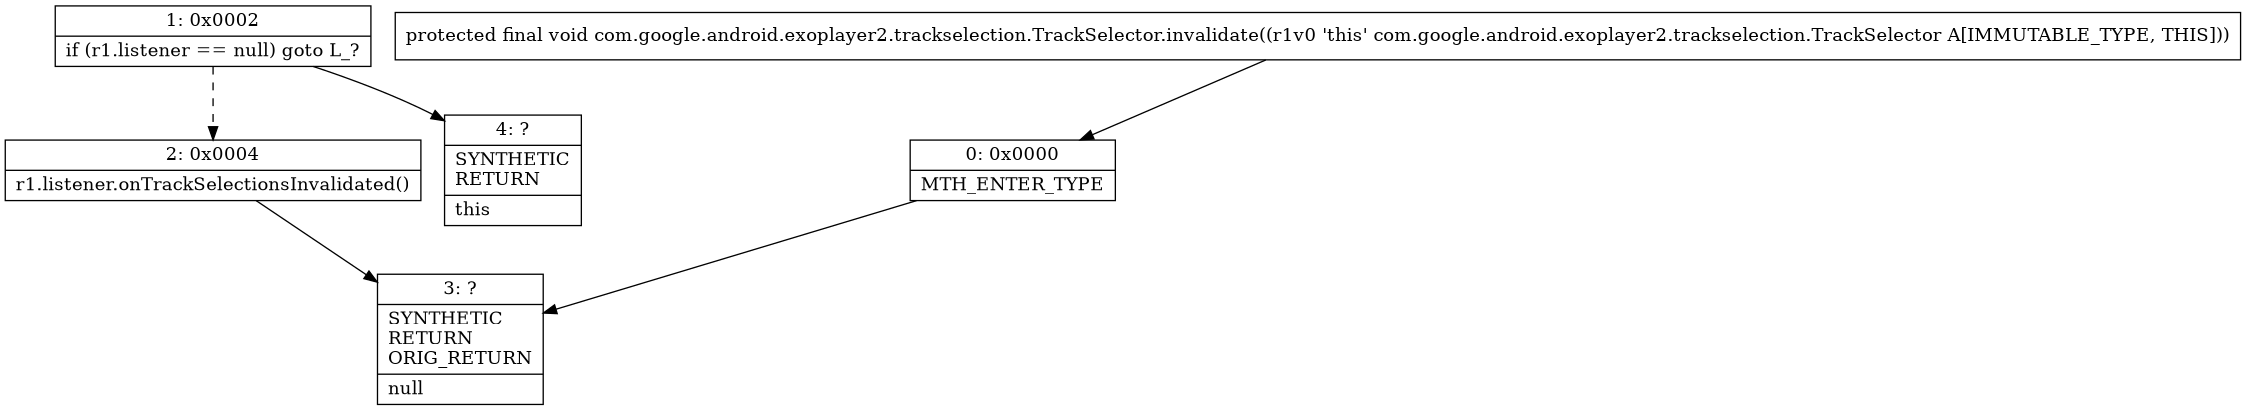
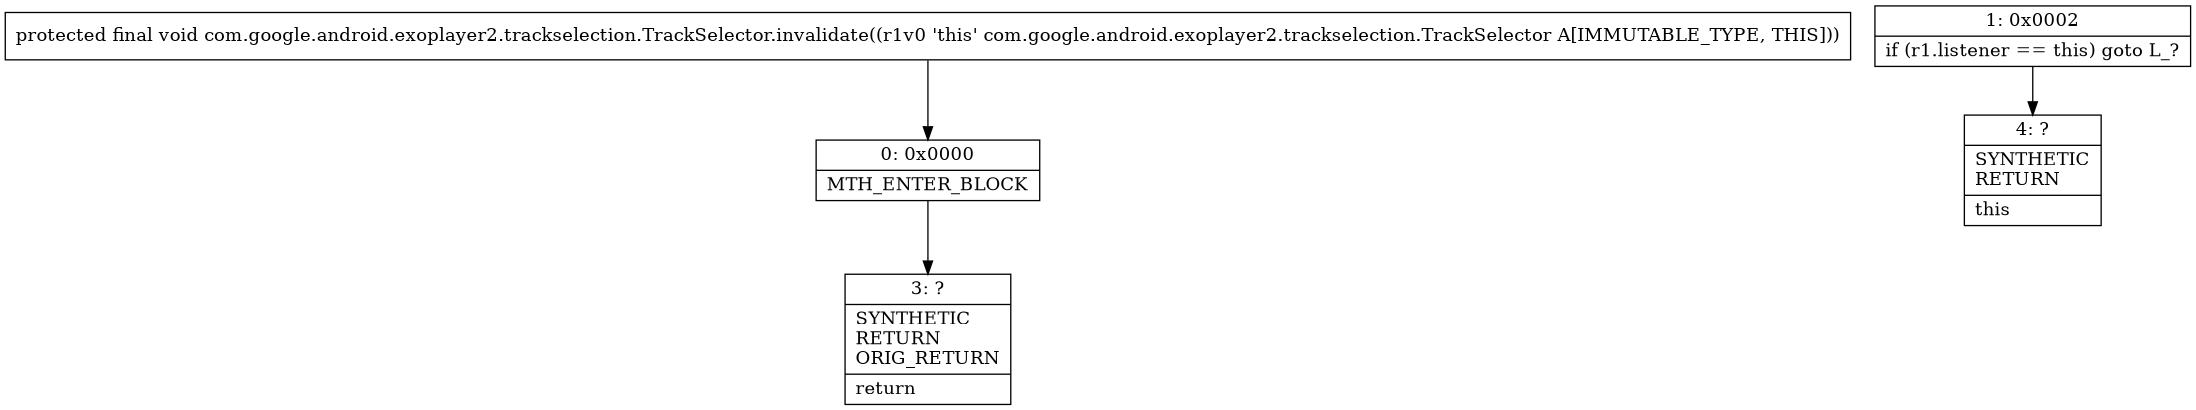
node "1: 0x0002": text "if (r1.listener == null) goto L_?" -> "if (r1.listener == this) goto L_?"
node "2: 0x0004": removed
node "0: 0x0000": text "MTH_ENTER_TYPE" -> "MTH_ENTER_BLOCK"
node "3: ?": text "null" -> "return"
